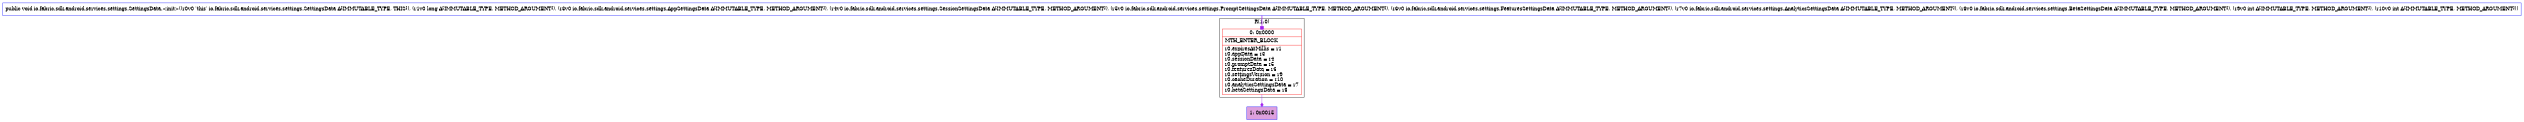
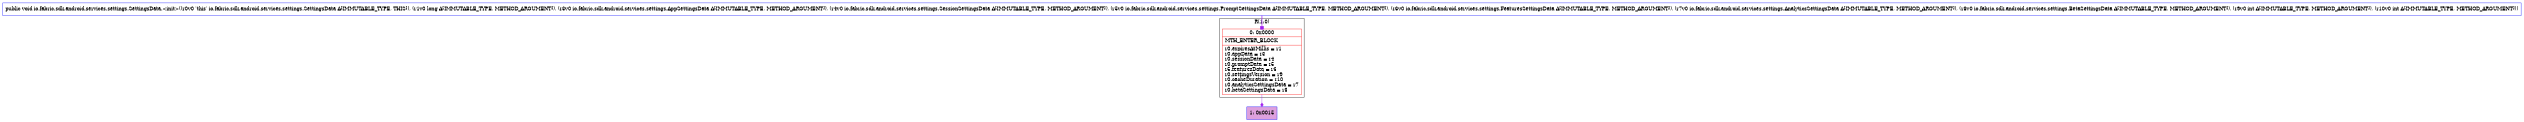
node "0: 0x0000": text "r0.featuresData = r6" -> "r5.featuresData = r6"
